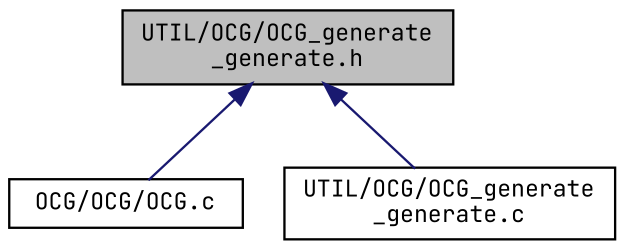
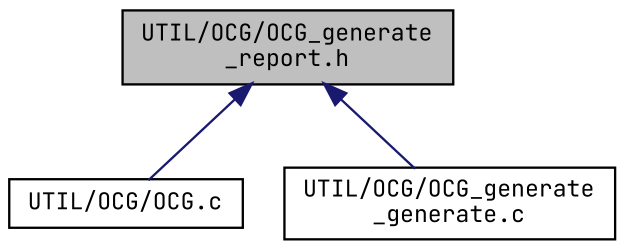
node "UTIL/OCG/OCG_generate _generate.h": label "UTIL/OCG/OCG_generate _generate.h" -> "UTIL/OCG/OCG_generate _report.h"
node "OCG/OCG/OCG.c": label "OCG/OCG/OCG.c" -> "UTIL/OCG/OCG.c"
